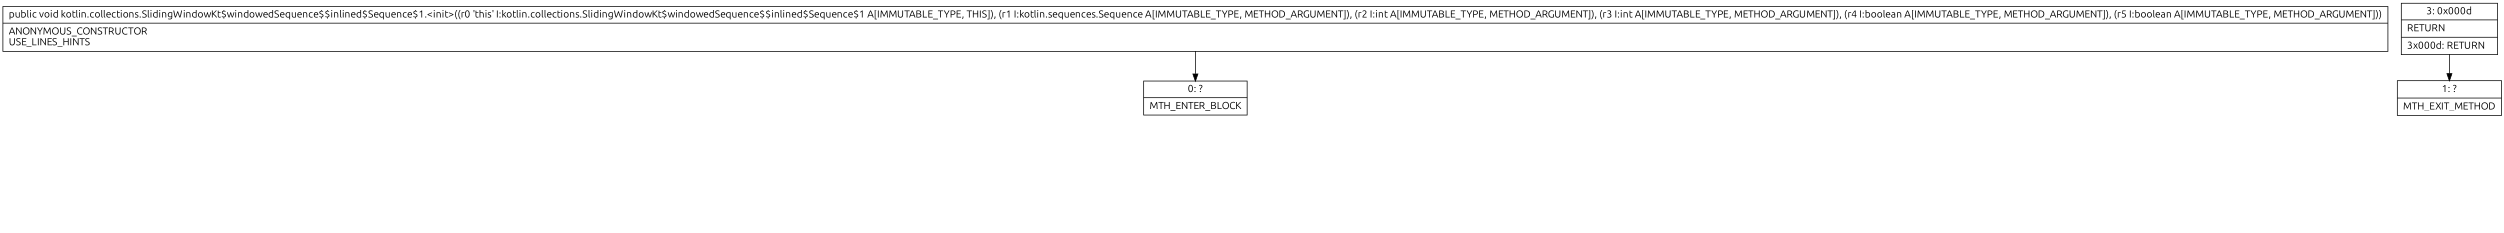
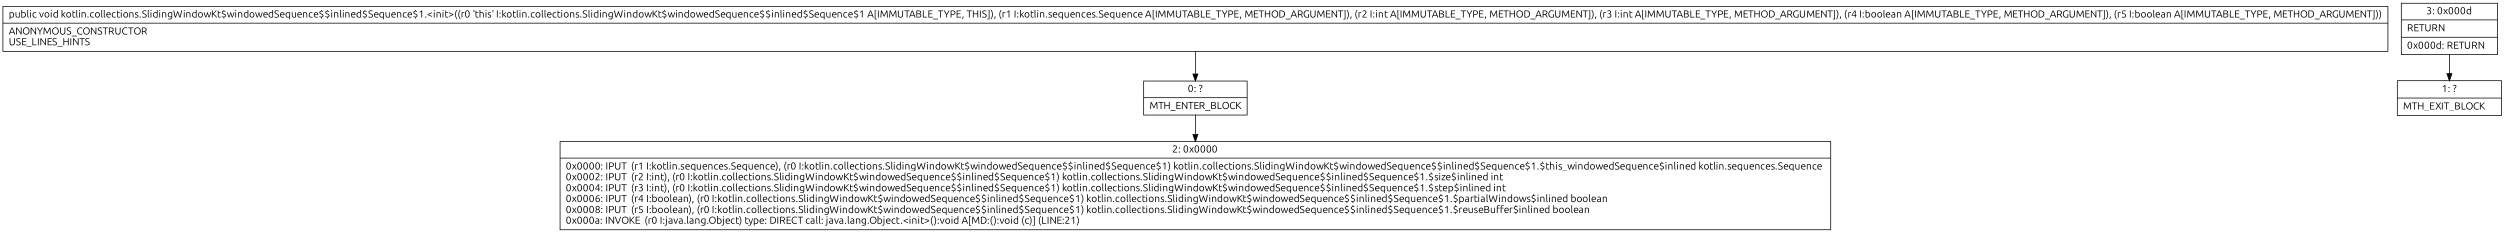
node "3: 0x000d": text "3x000d: RETURN" -> "0x000d: RETURN"
node "1: ?": text "MTH_EXIT_METHOD" -> "MTH_EXIT_BLOCK"
node "2: 0x0000": added
